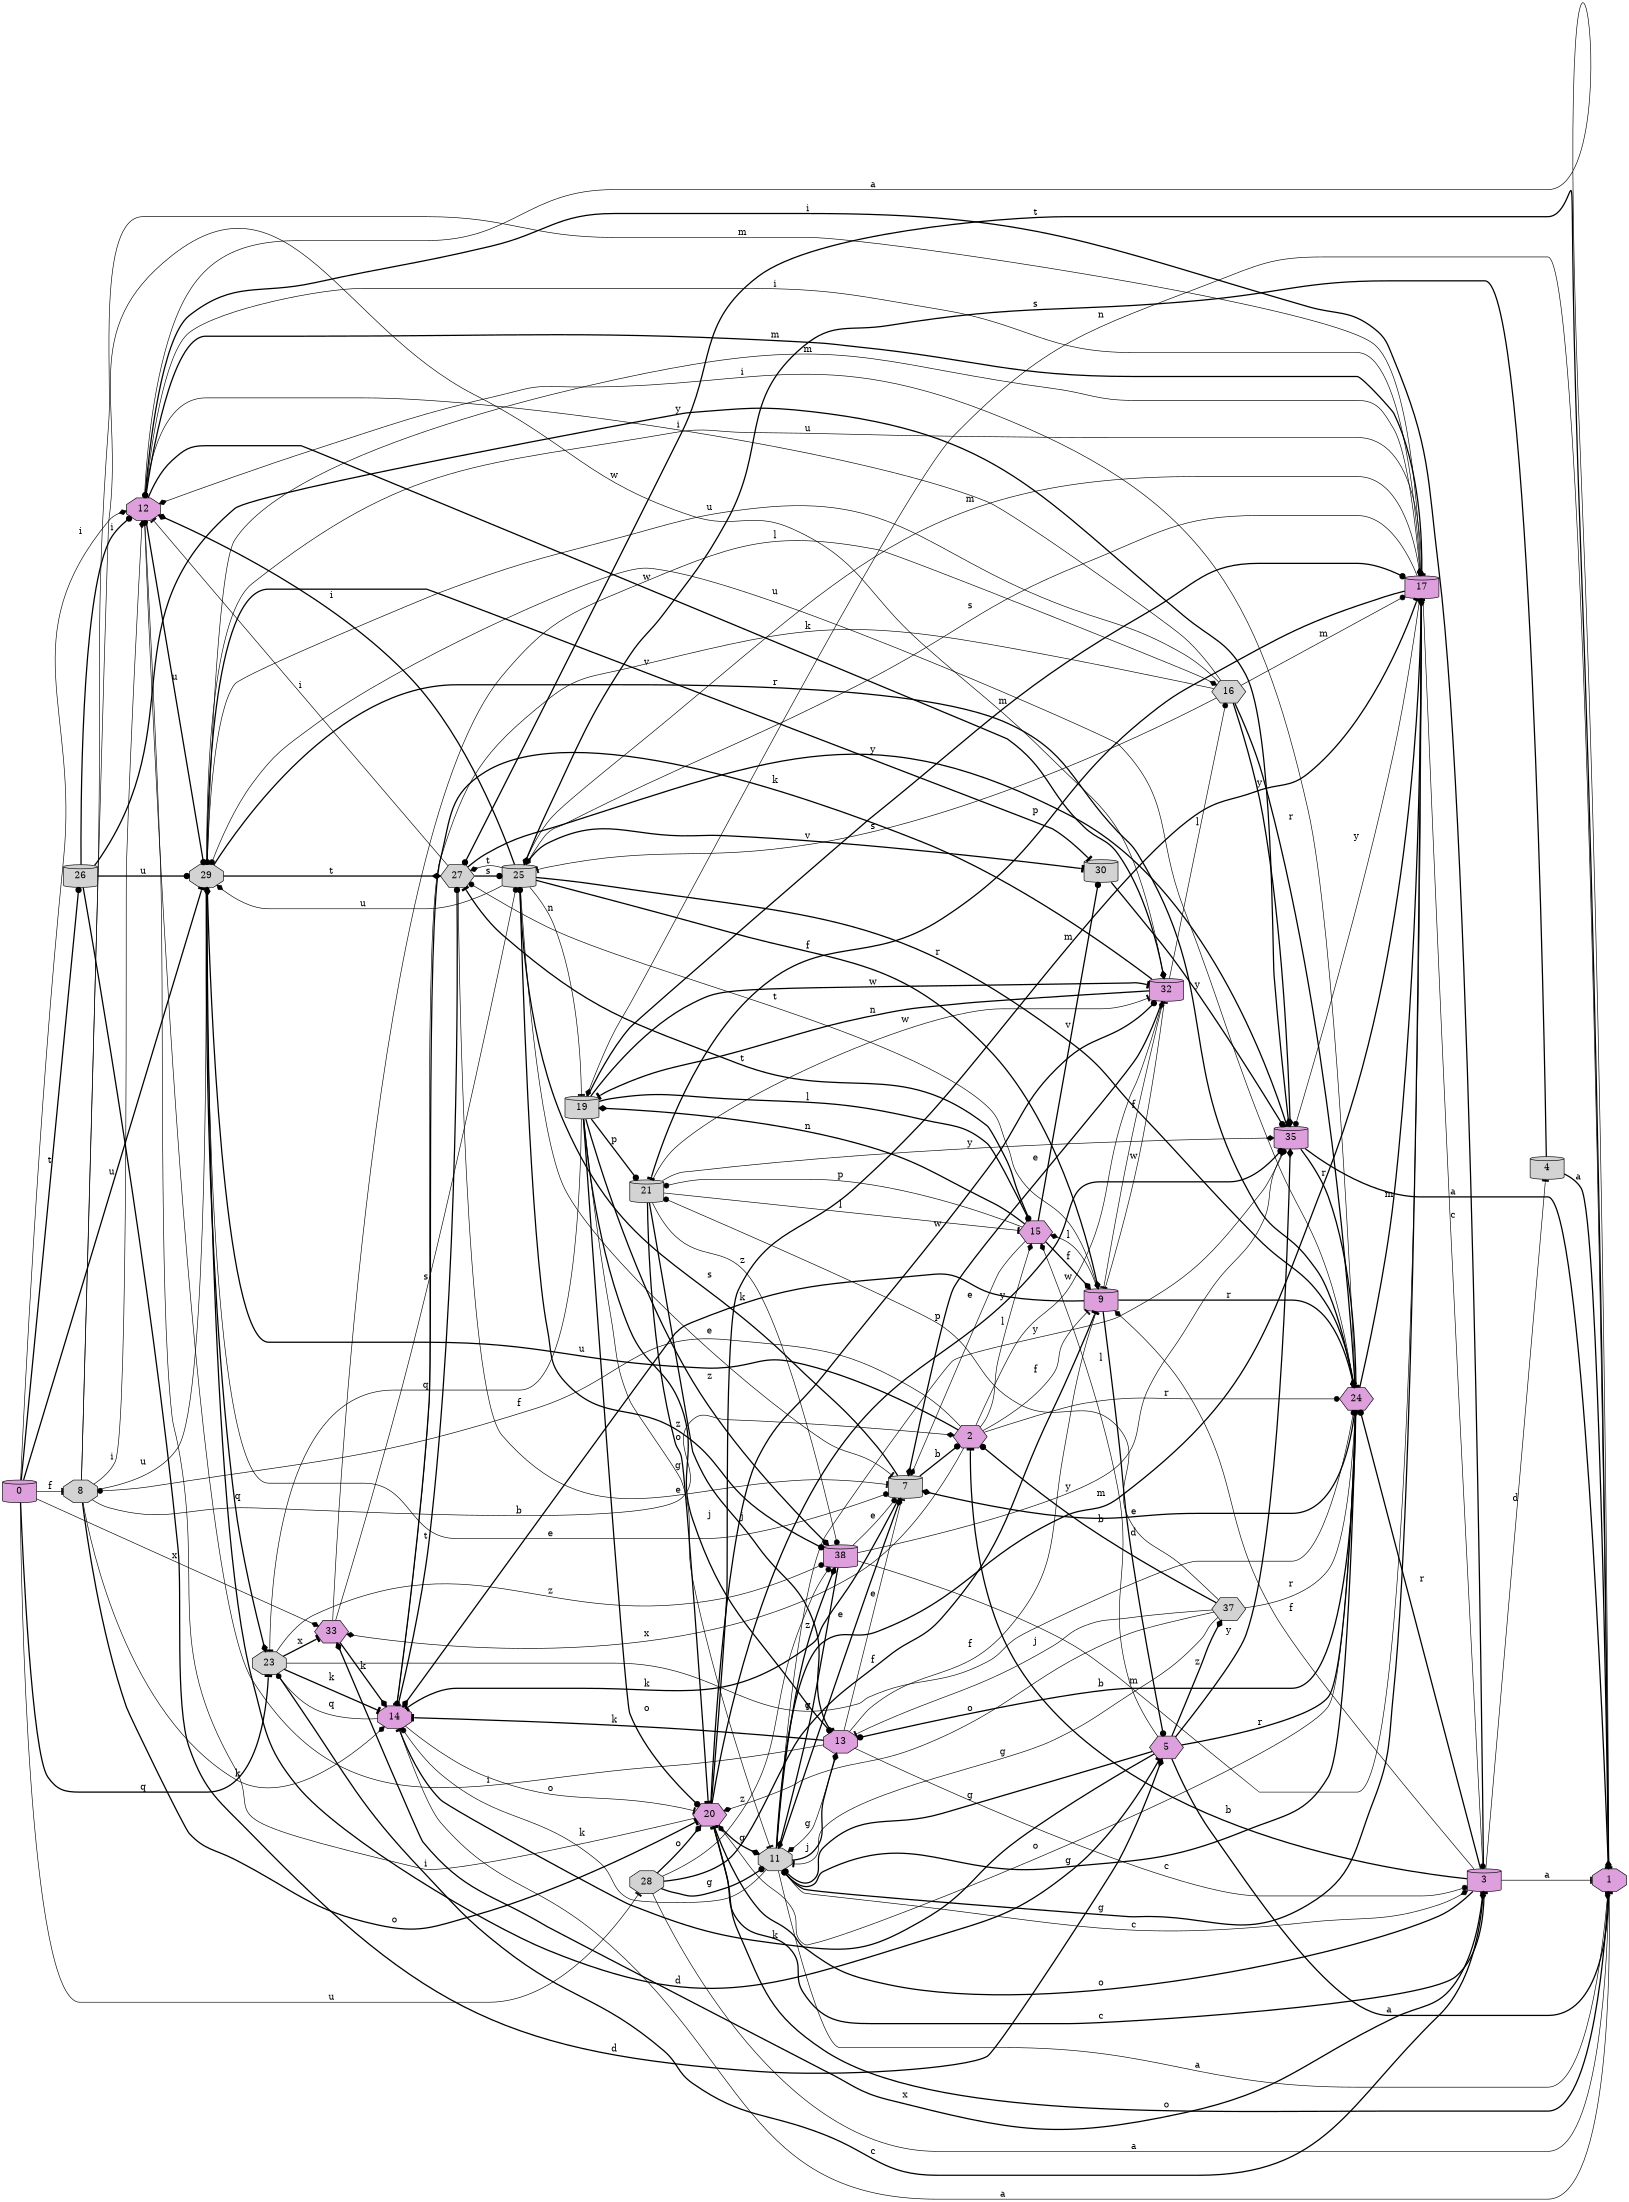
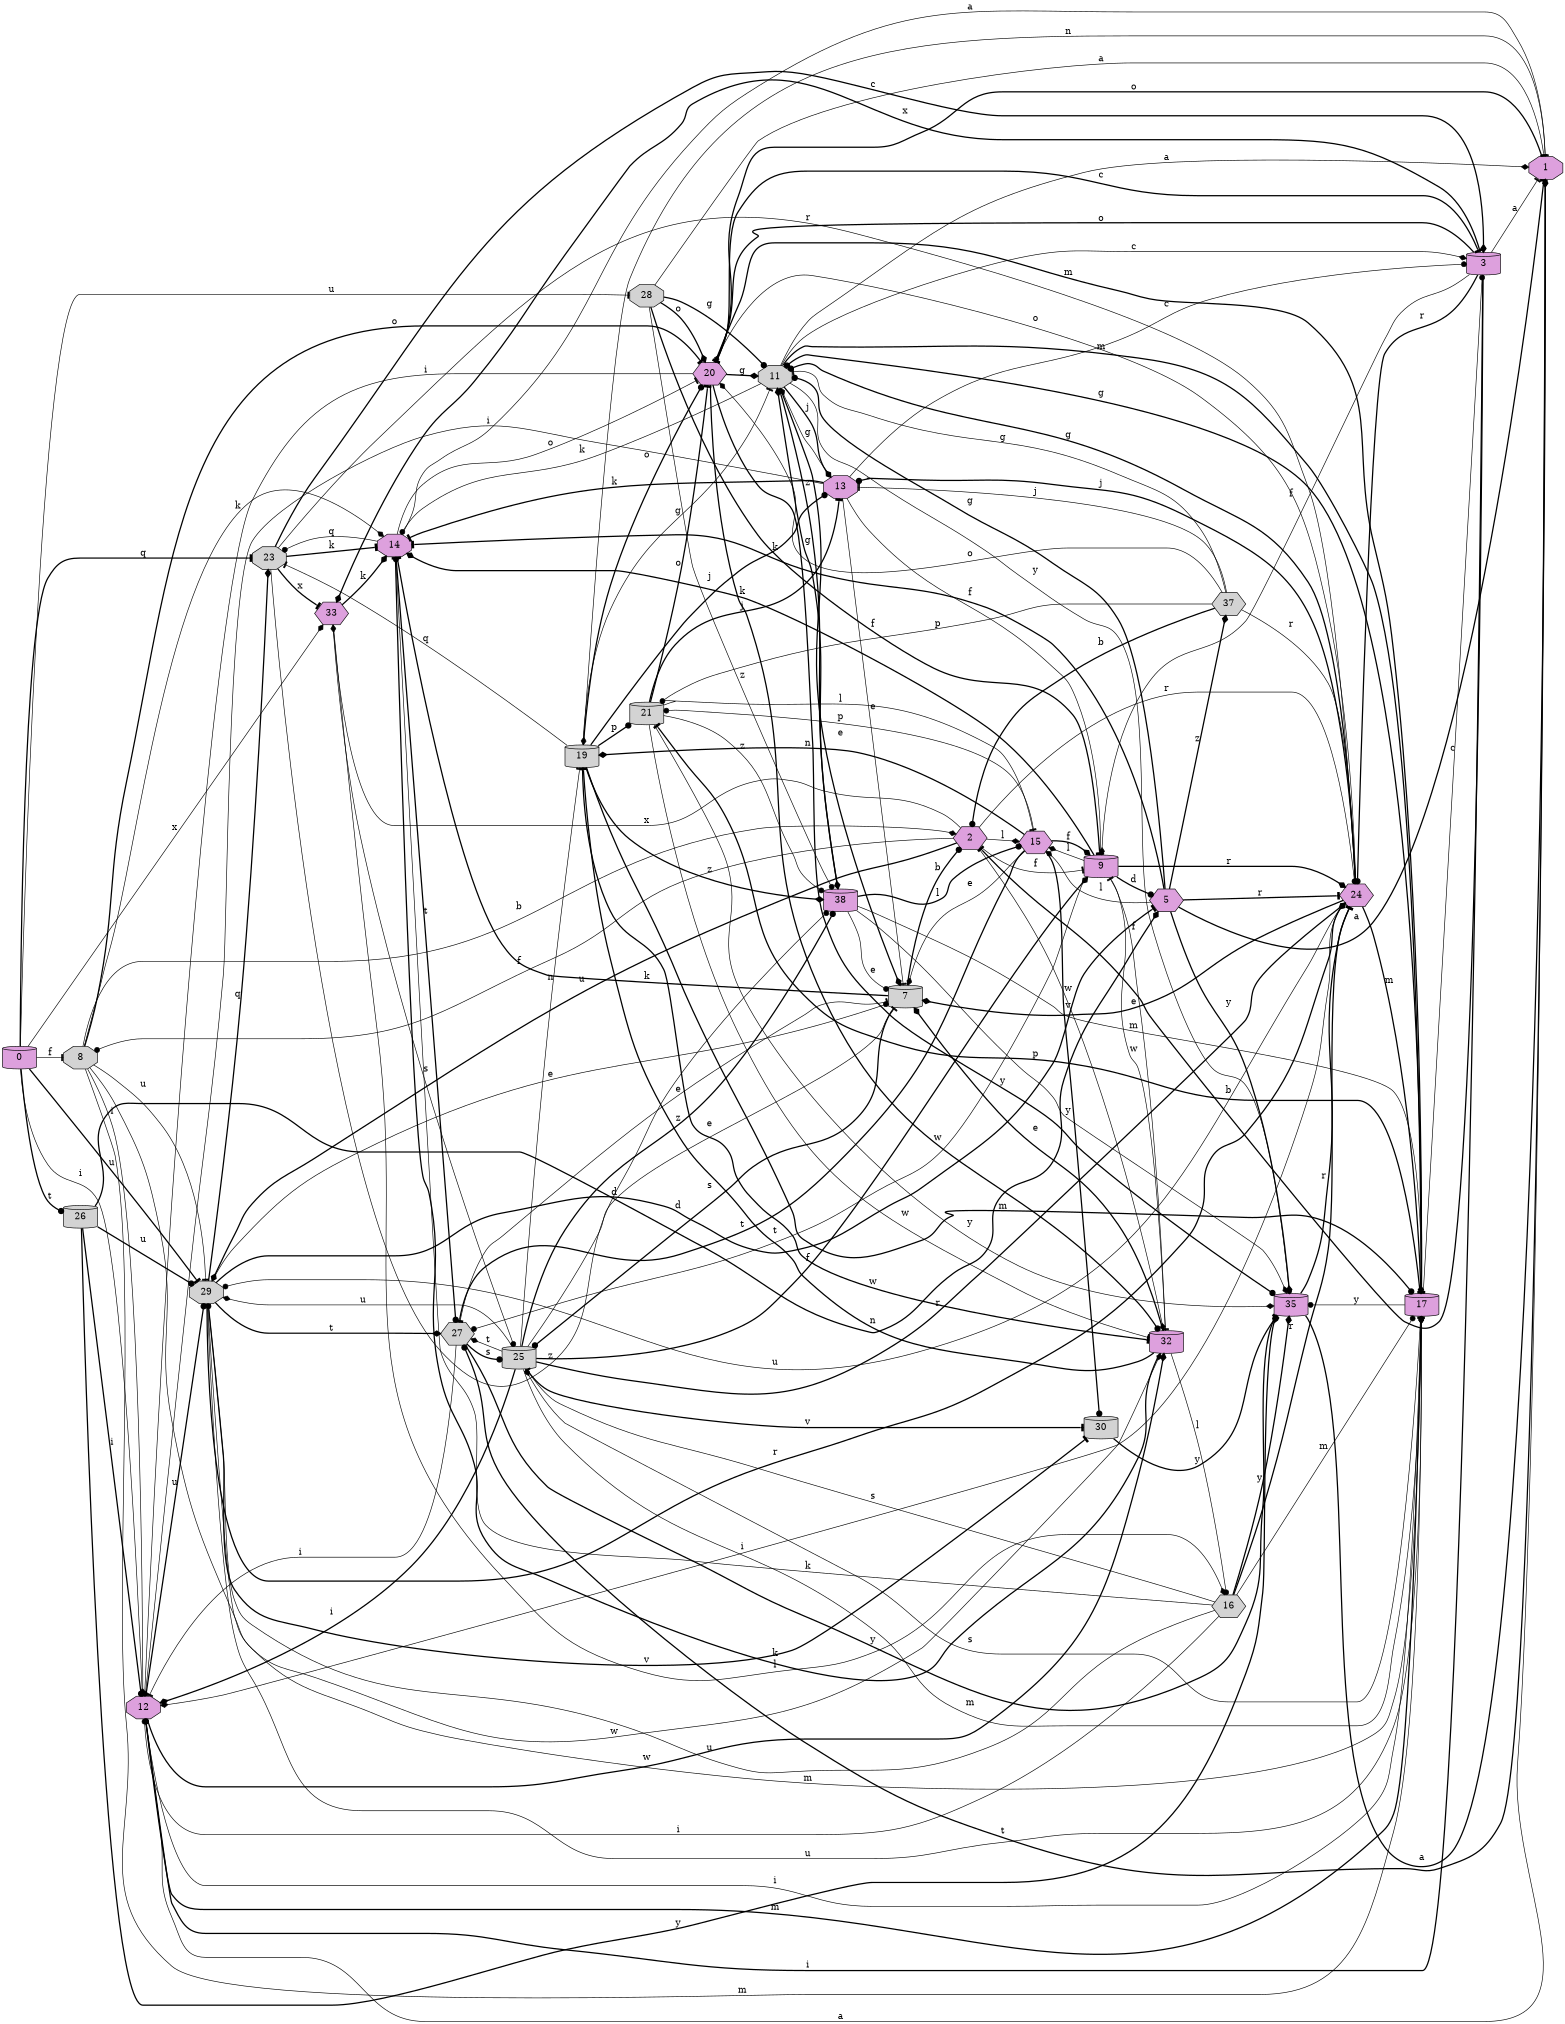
edge "19" -> "15": now "38" -> "15"
node "4": removed
edge "24" -> "13": label "b" -> "j"
